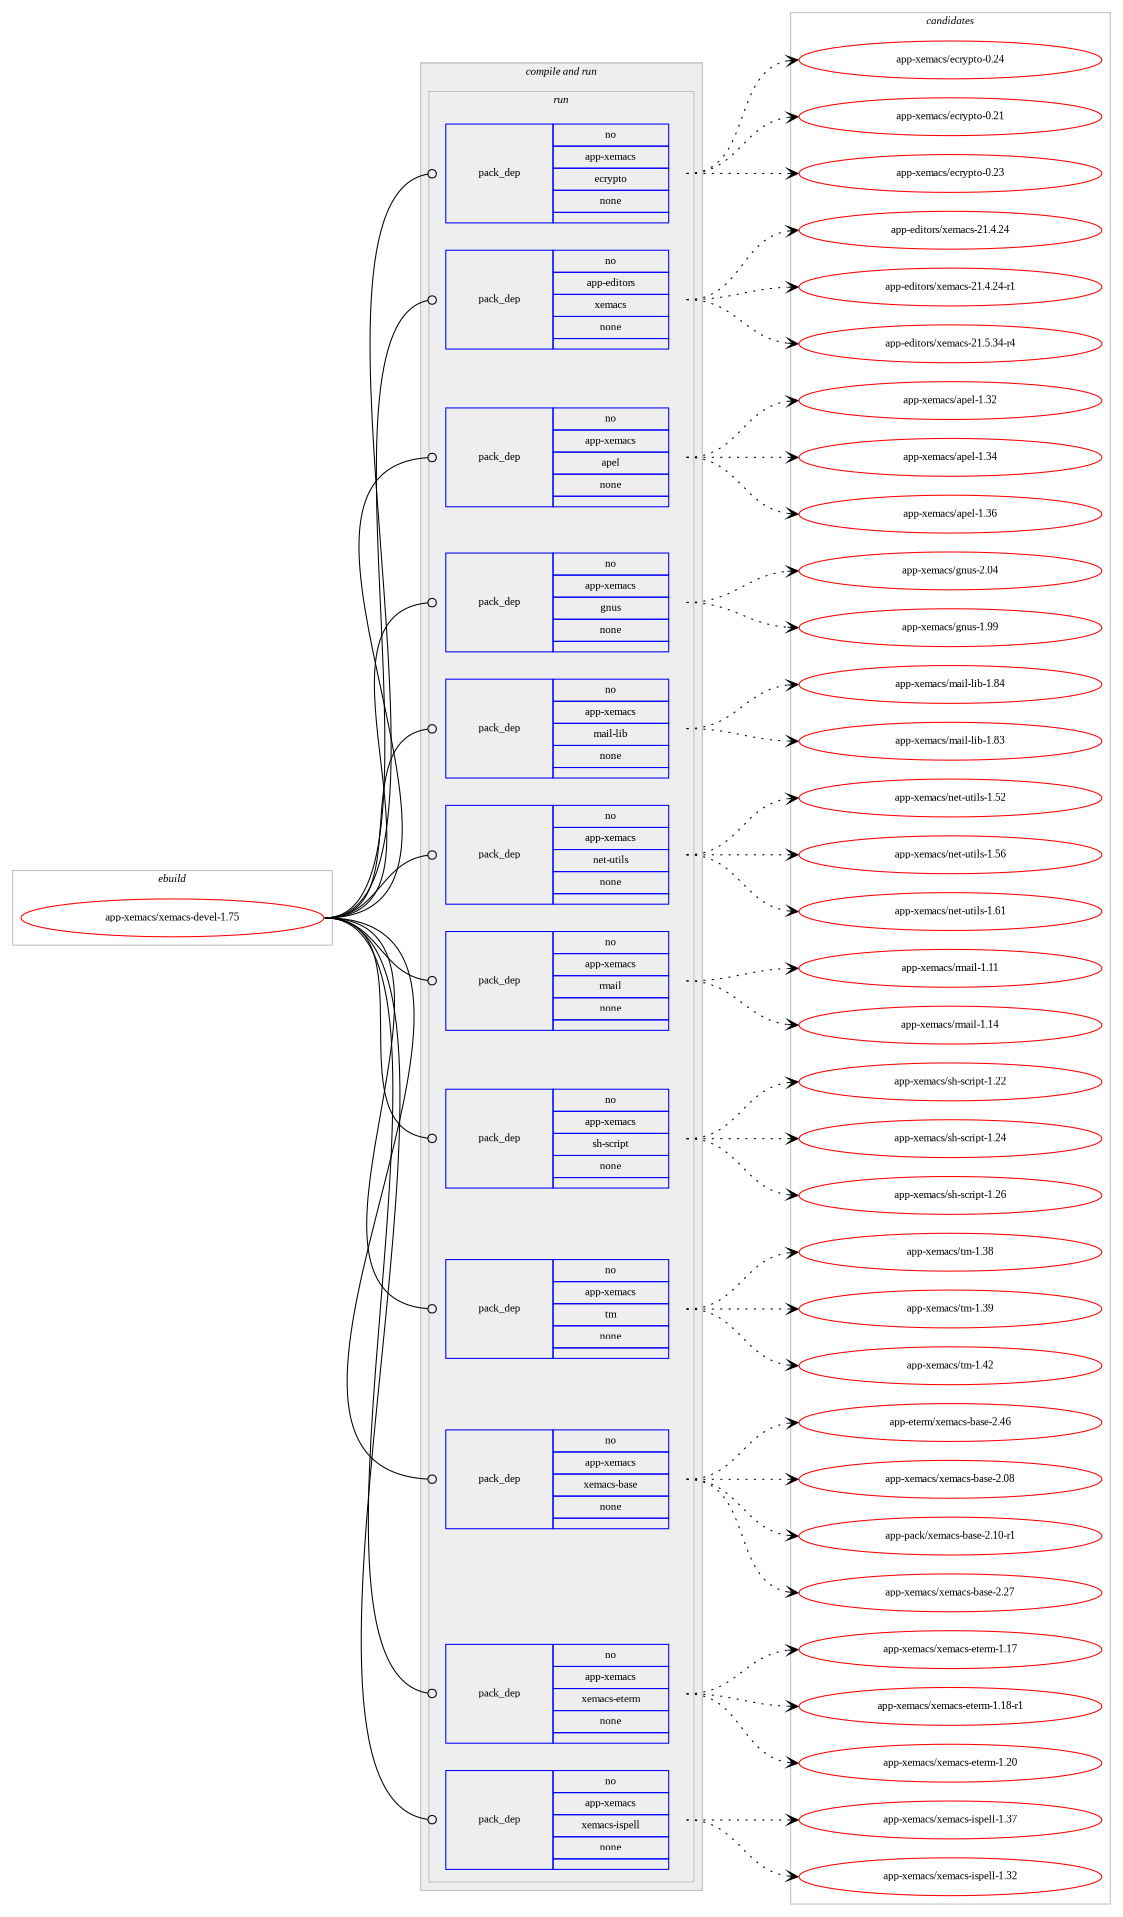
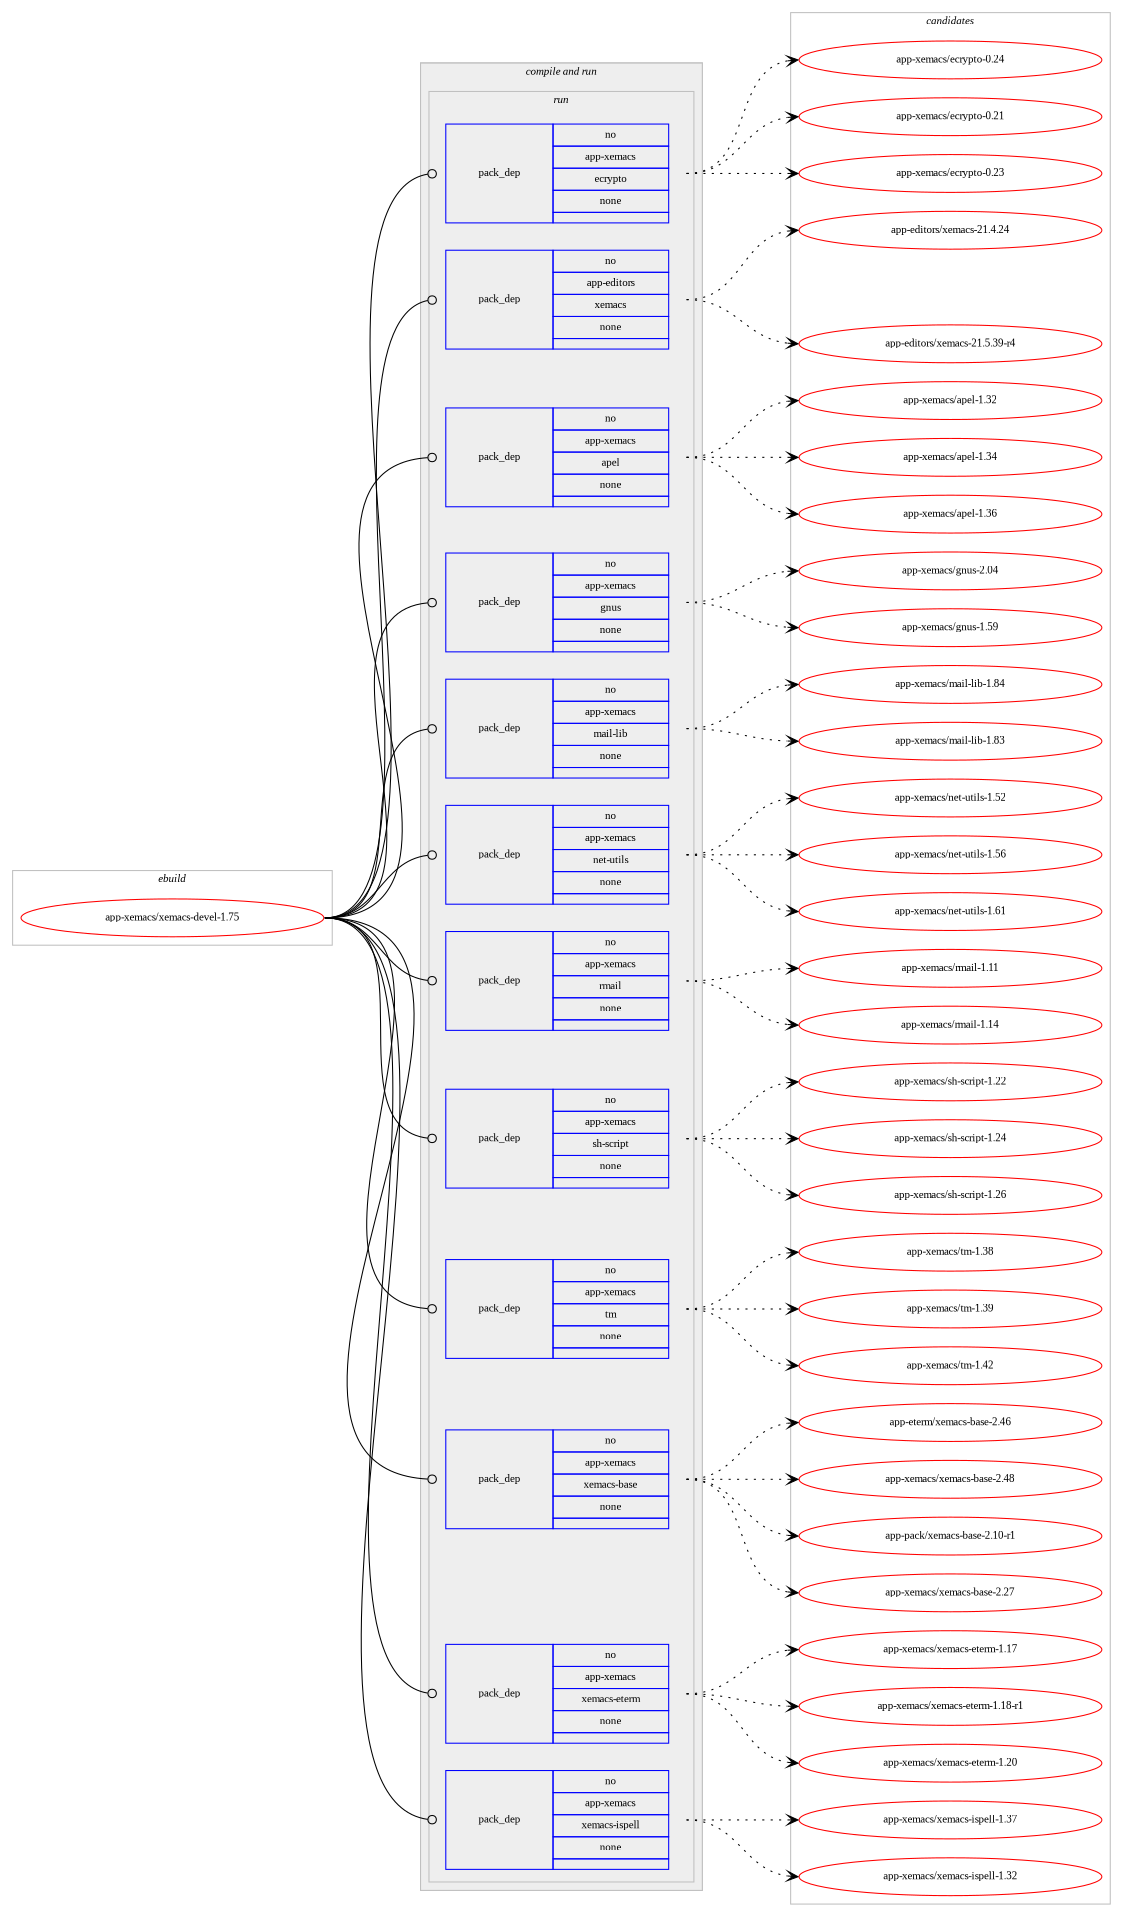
node "app-editors/xemacs-21.4.24-r1": removed
node "app-editors/xemacs-21.5.34-r4": label "app-editors/xemacs-21.5.34-r4" -> "app-editors/xemacs-21.5.39-r4"
node "app-xemacs/gnus-1.99": label "app-xemacs/gnus-1.99" -> "app-xemacs/gnus-1.59"
node "app-xemacs/xemacs-base-2.08": label "app-xemacs/xemacs-base-2.08" -> "app-xemacs/xemacs-base-2.48"
